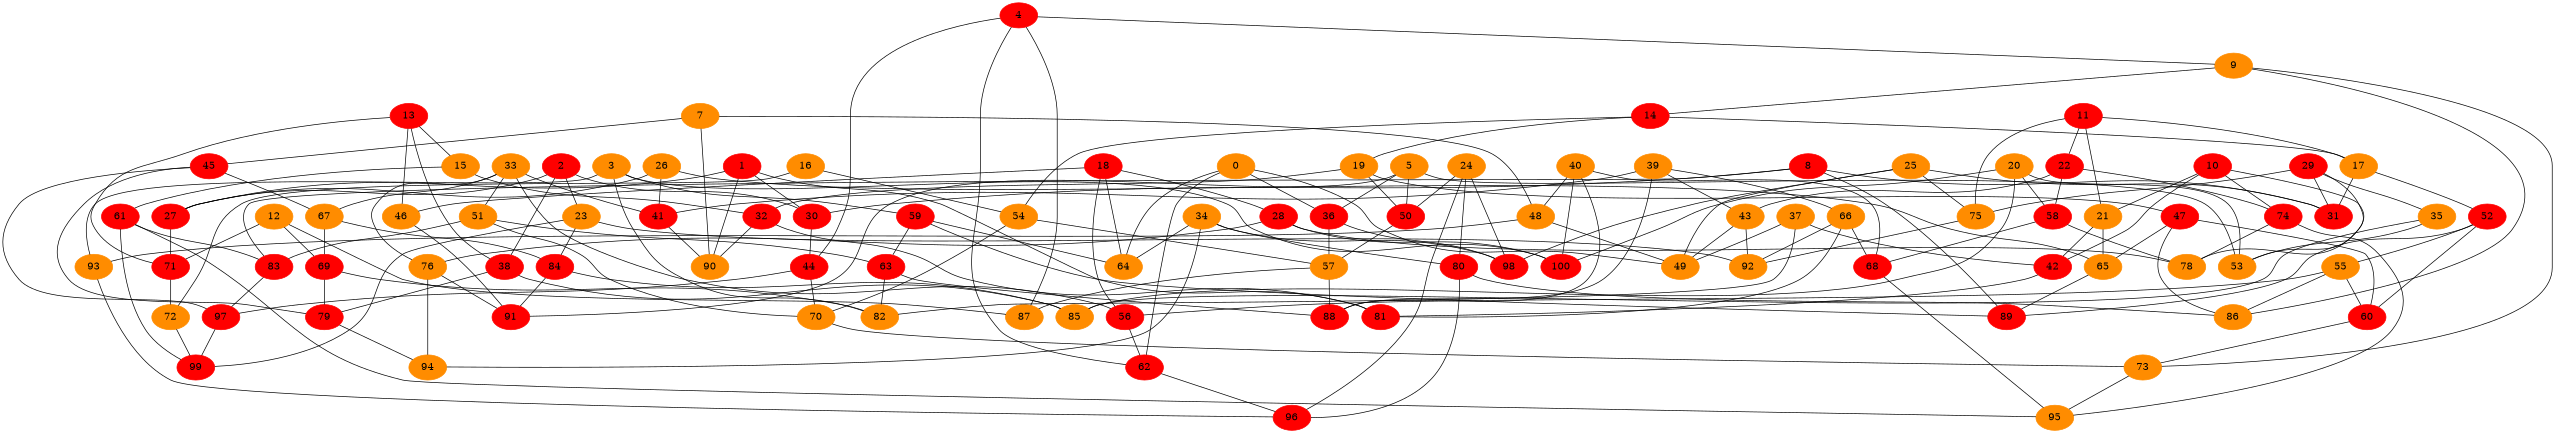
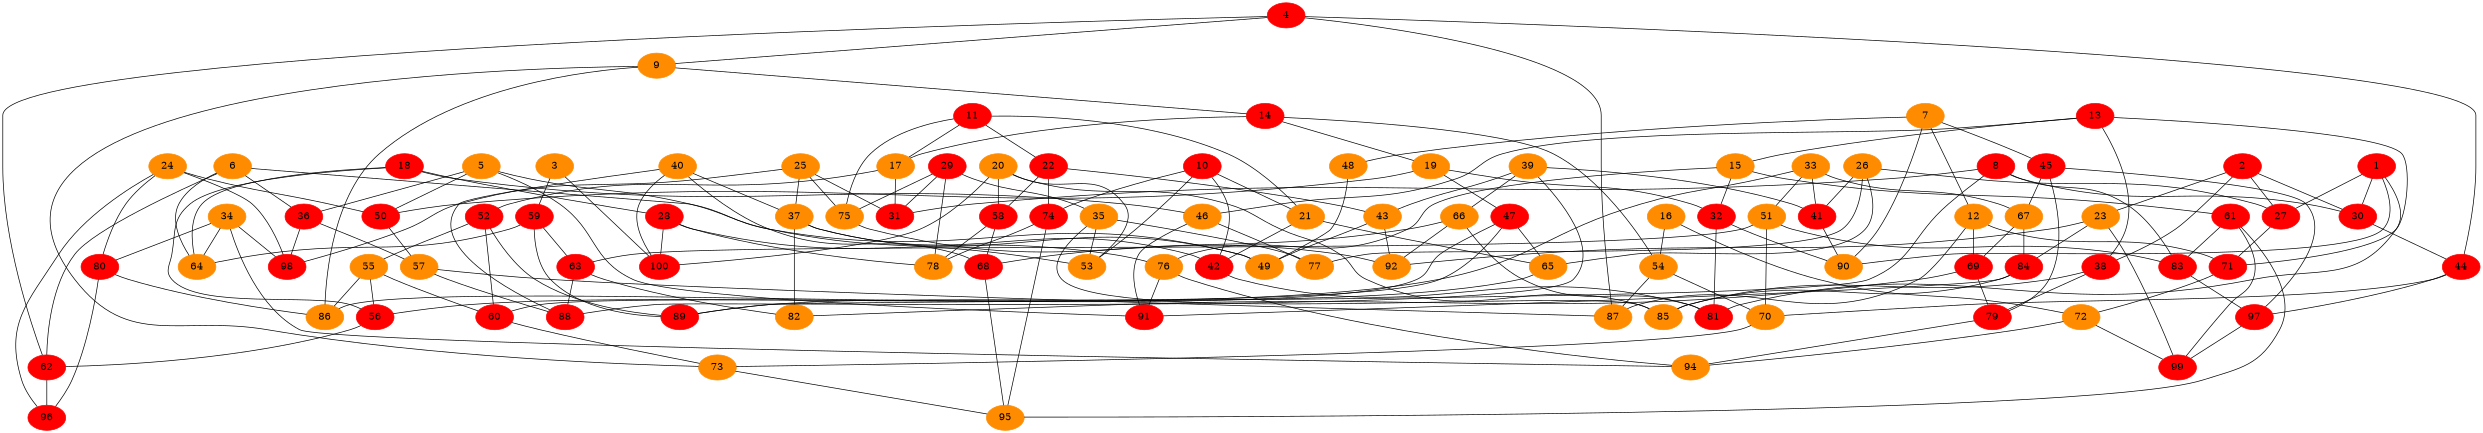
node "0": label "0" -> "6"
edge "7" -- "12": added
edge "25" -- "49": now "25" -- "37"
edge "40" -- "48": now "40" -- "37"
edge "33" -- "76": now "15" -- "76"
edge "54" -- "57": now "54" -- "87"
node "93": removed
node "77": added
edge "3" -- "82": removed
edge "72" -- "94": added
